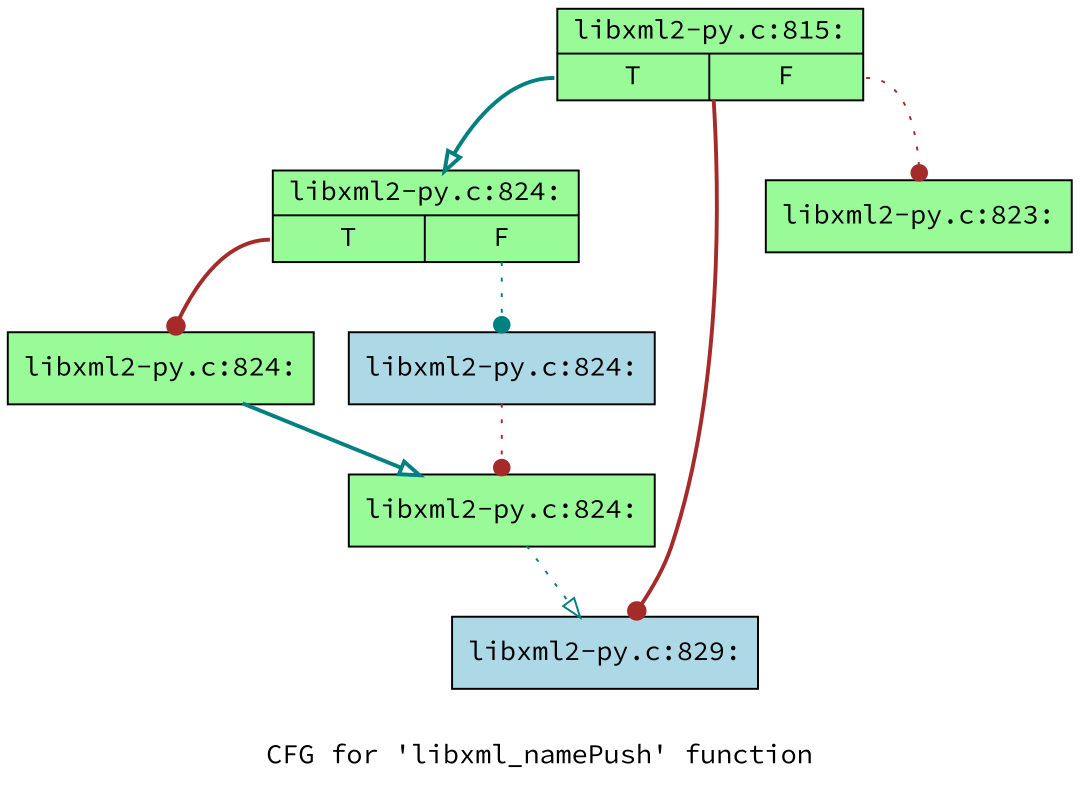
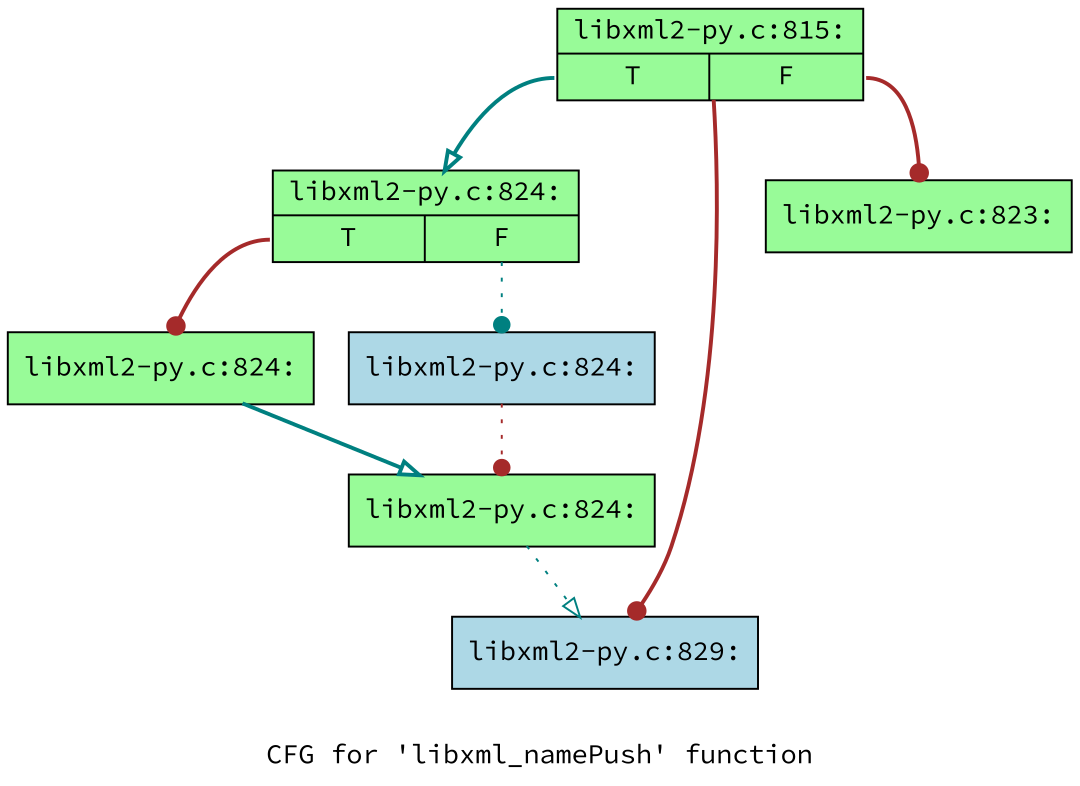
edge "libxml2-py.c:815:" -> "libxml2-py.c:823:": style dotted -> bold
